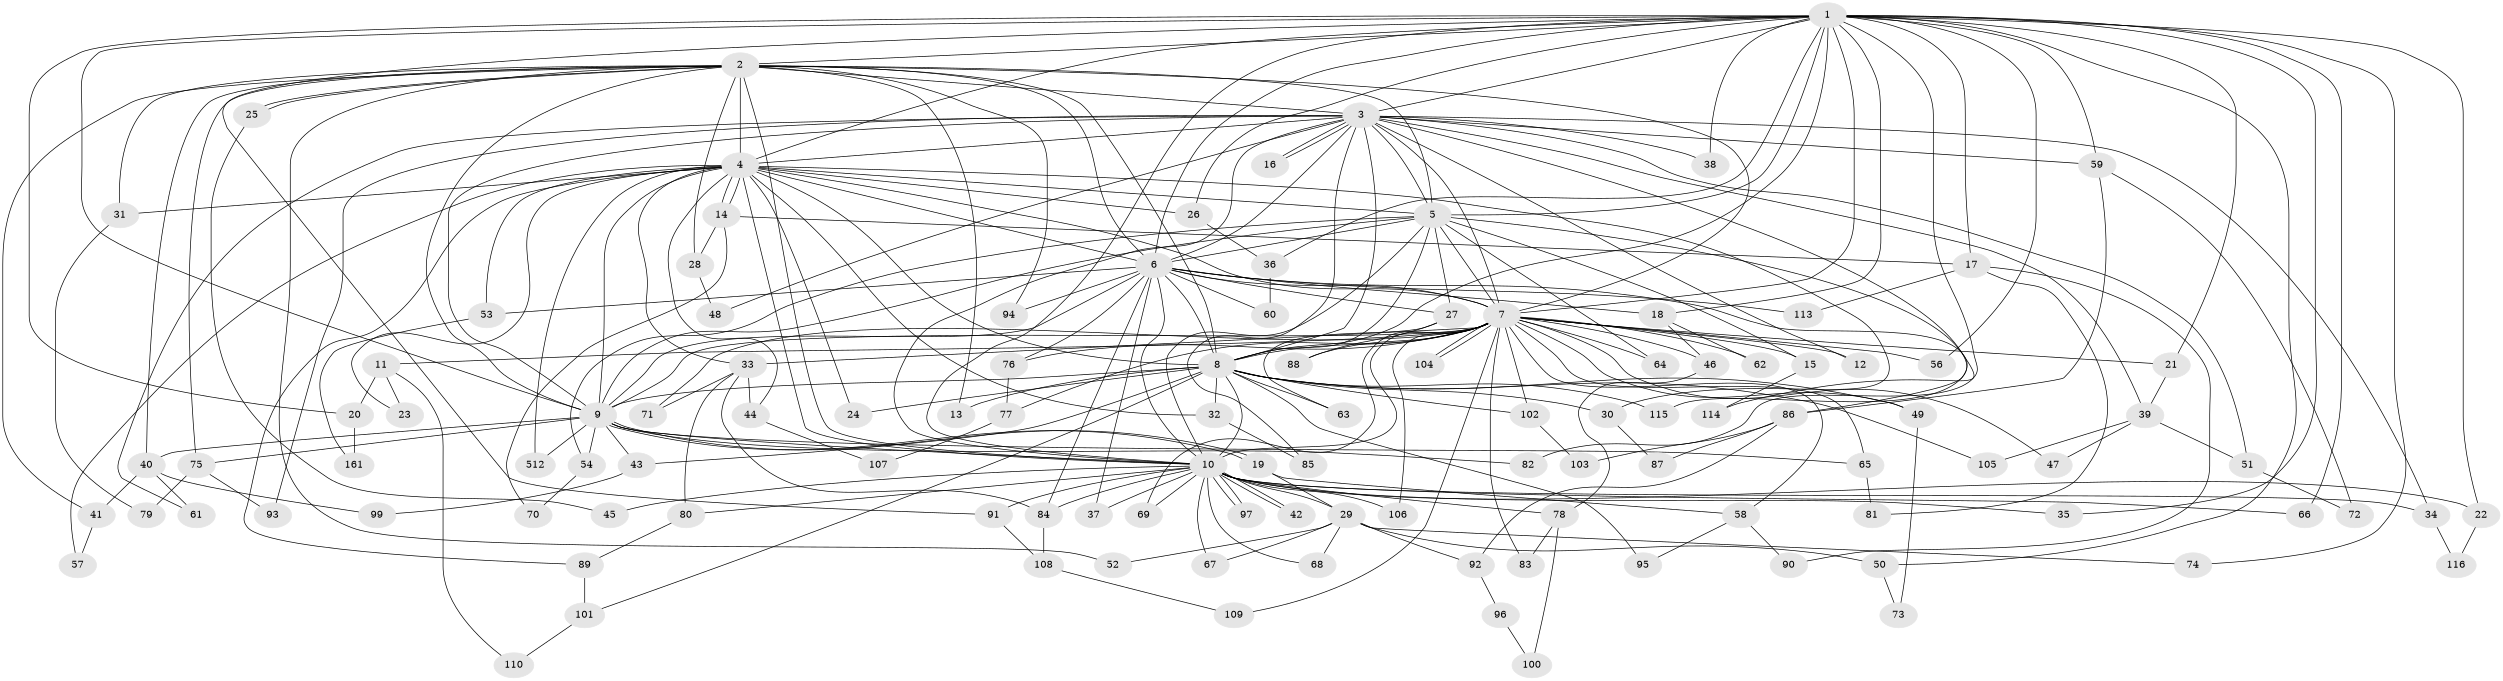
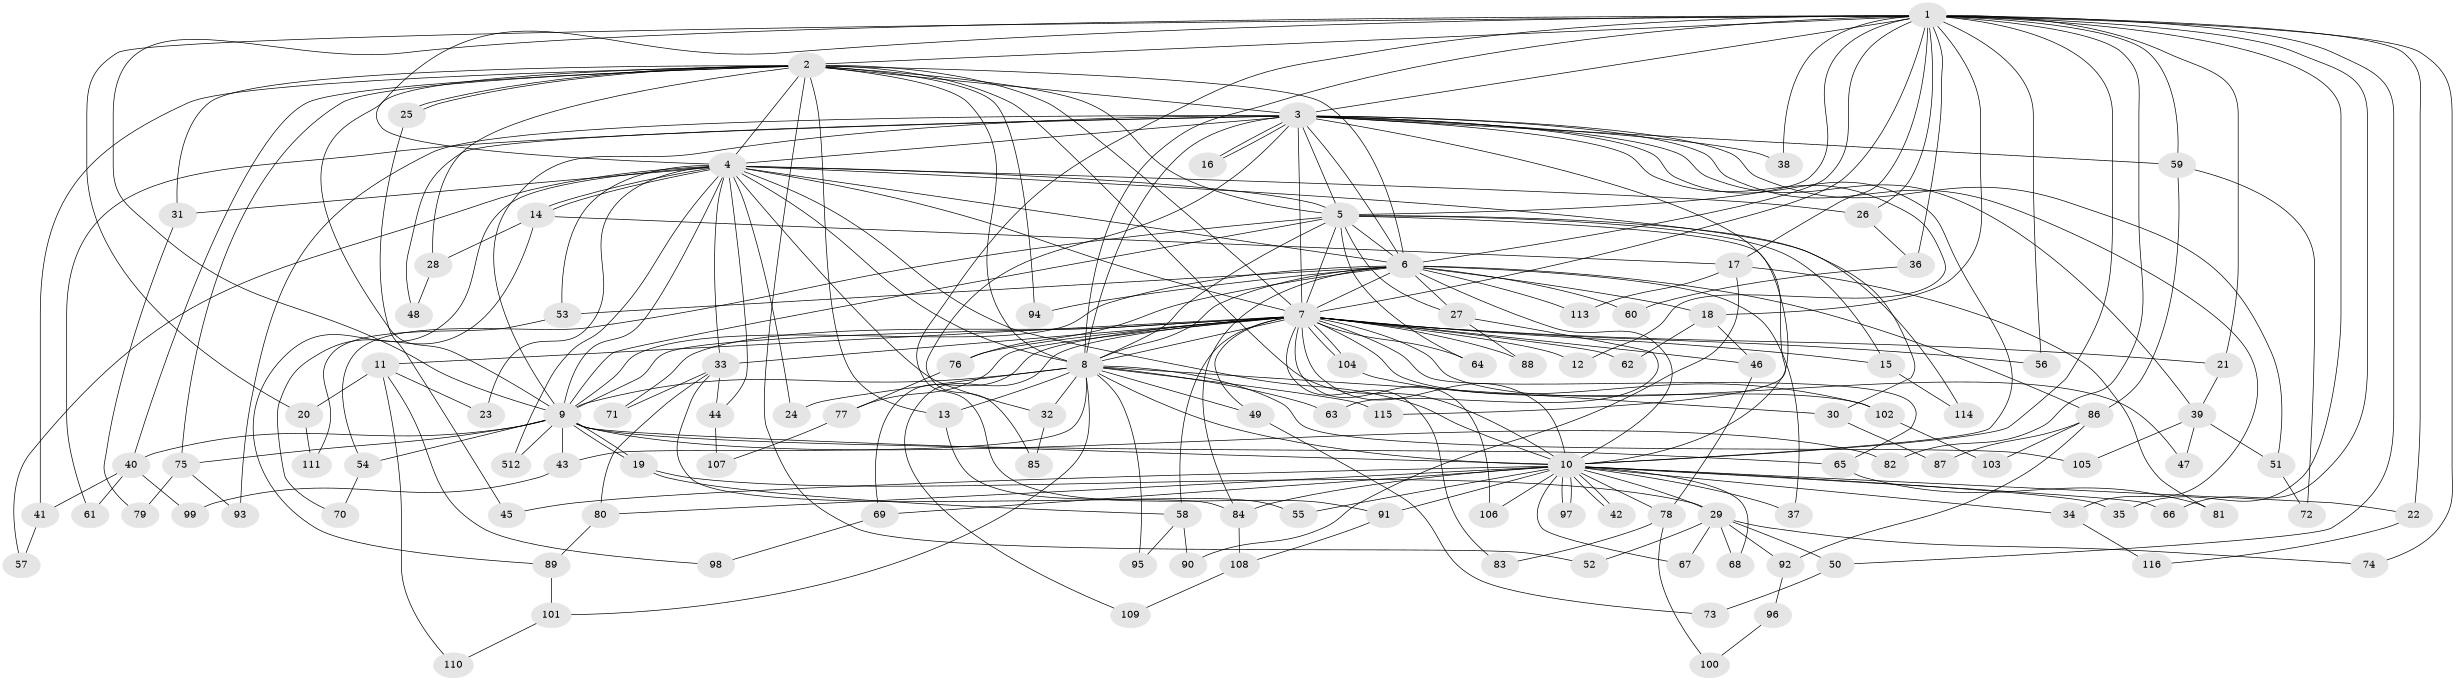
edge "8" -- "102": now "104" -- "102"
node "161": label "161" -> "111"
node "55": added
node "98": added
